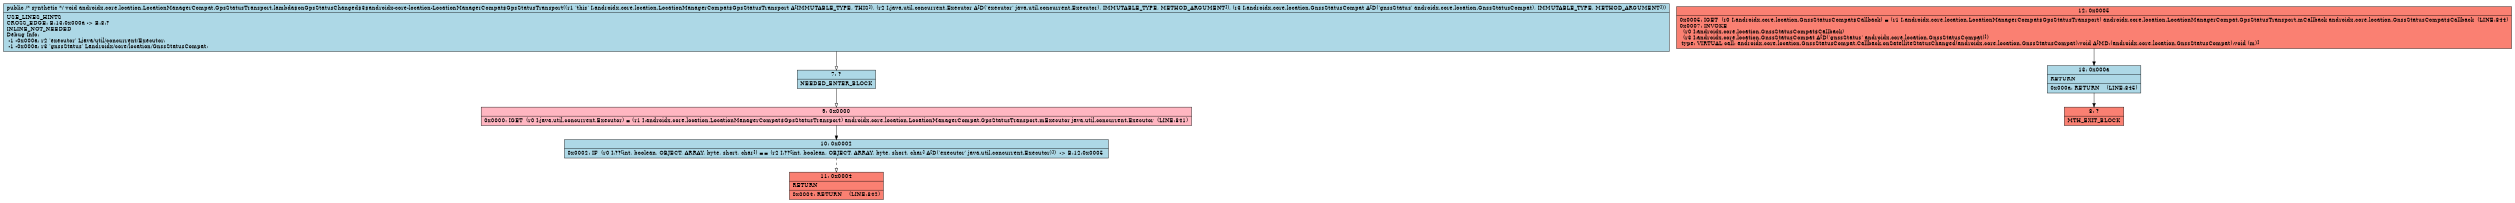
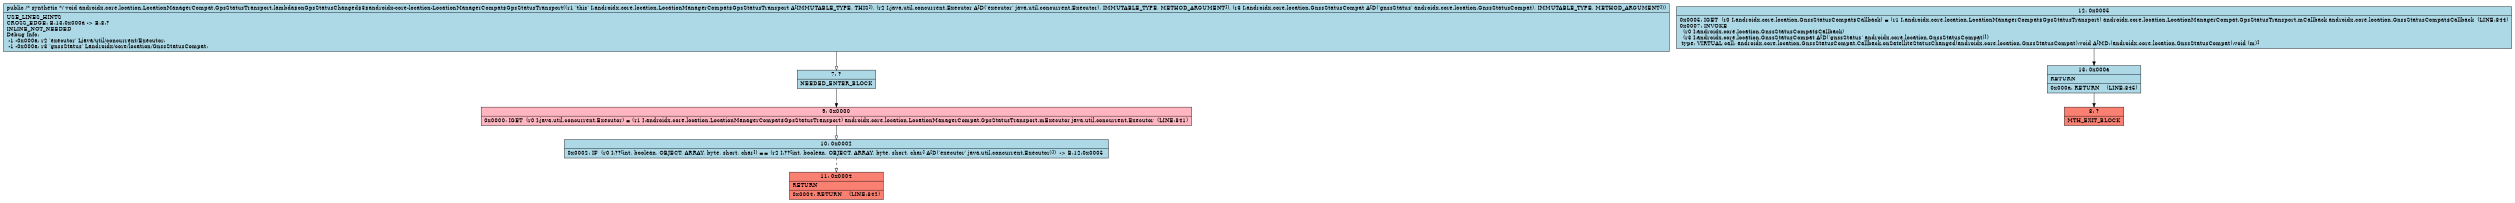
node "12: 0x0005": fillcolor salmon -> lightblue
edge "7: ?" -> "9: 0x0000": arrowhead onormal -> normal
edge "9: 0x0000" -> "10: 0x0002": arrowhead normal -> onormal
